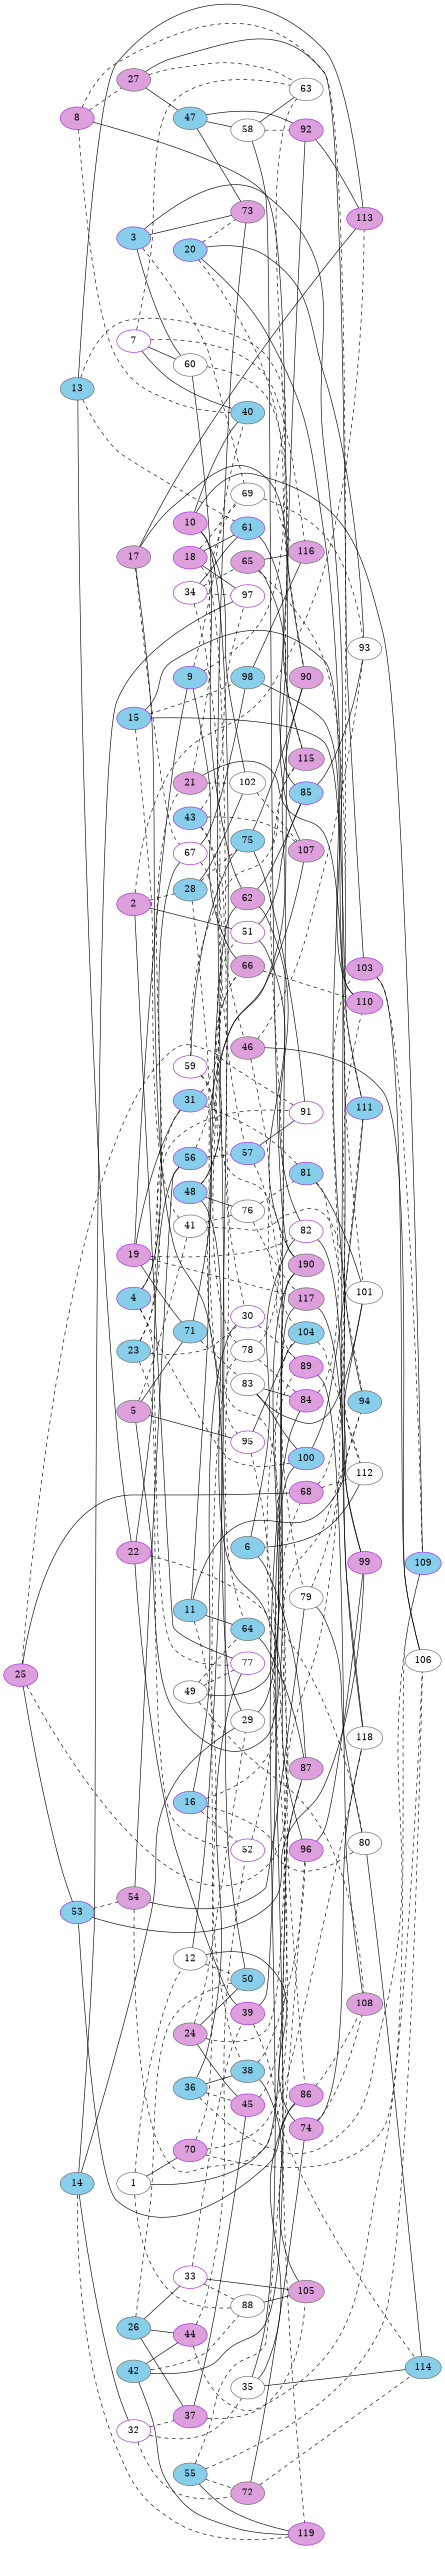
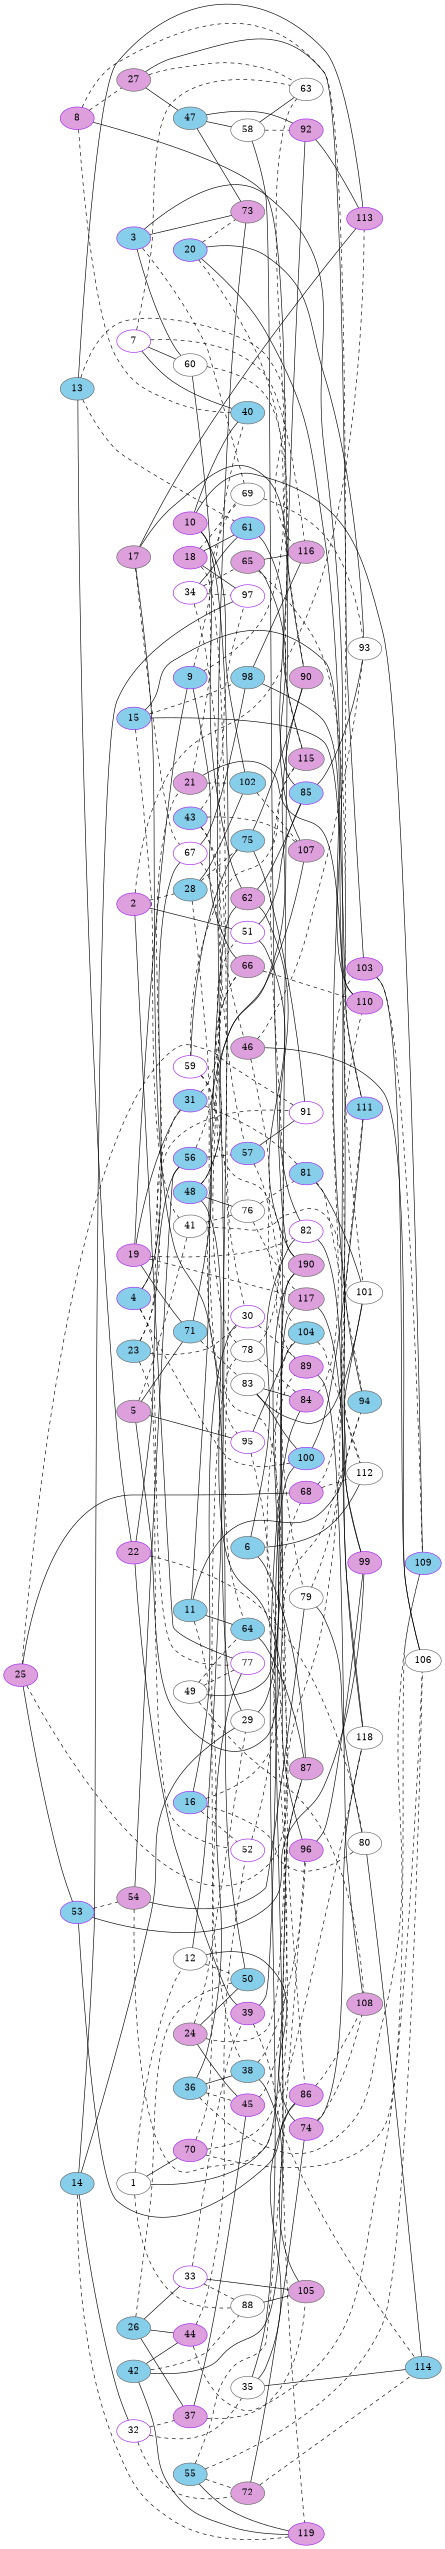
node "102": fillcolor white -> skyblue
